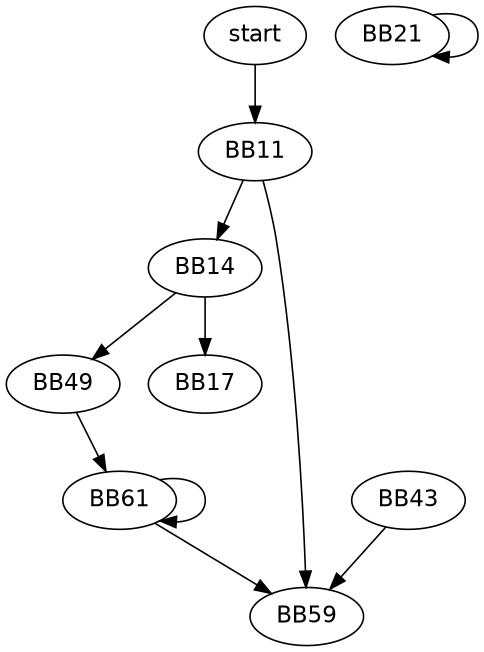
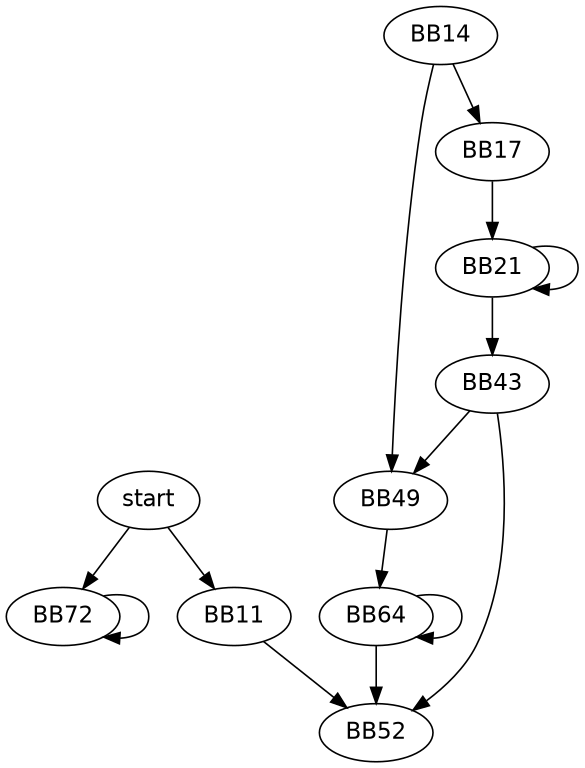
edge "BB11" -> "BB14": removed
edge "BB17" -> "BB21": added
edge "BB21" -> "BB43": added
edge "BB43" -> "BB49": added
node "BB61": label "BB61" -> "BB64"
node "BB72": added
node "BB59": label "BB59" -> "BB52"
